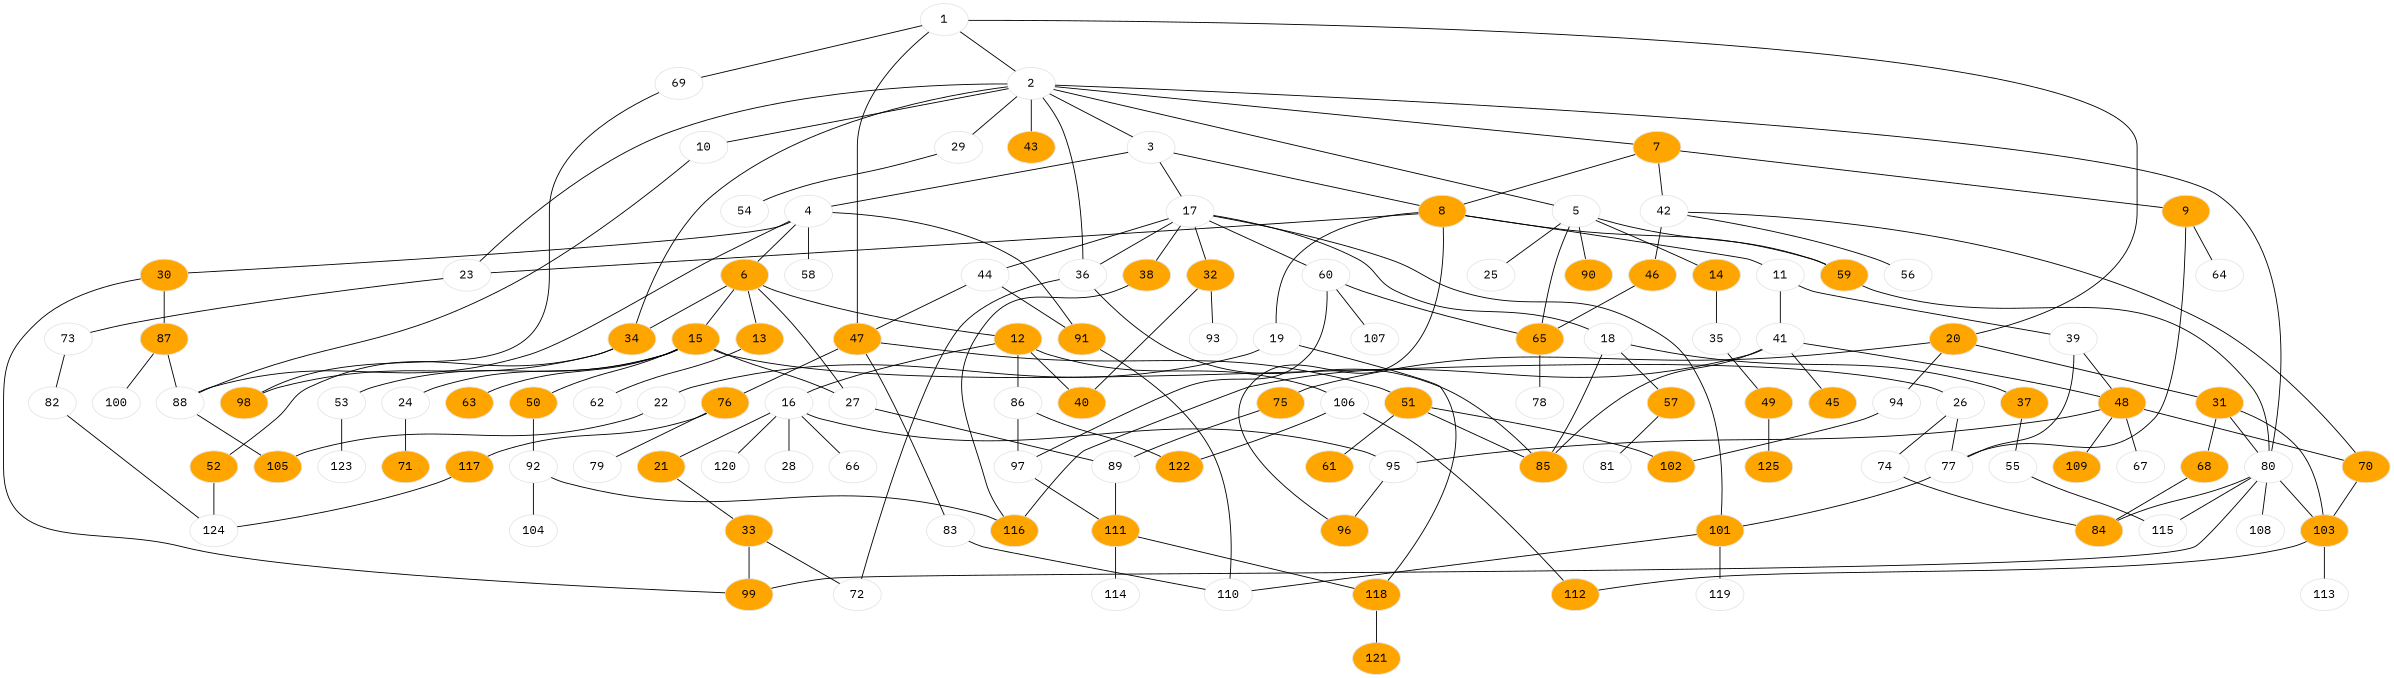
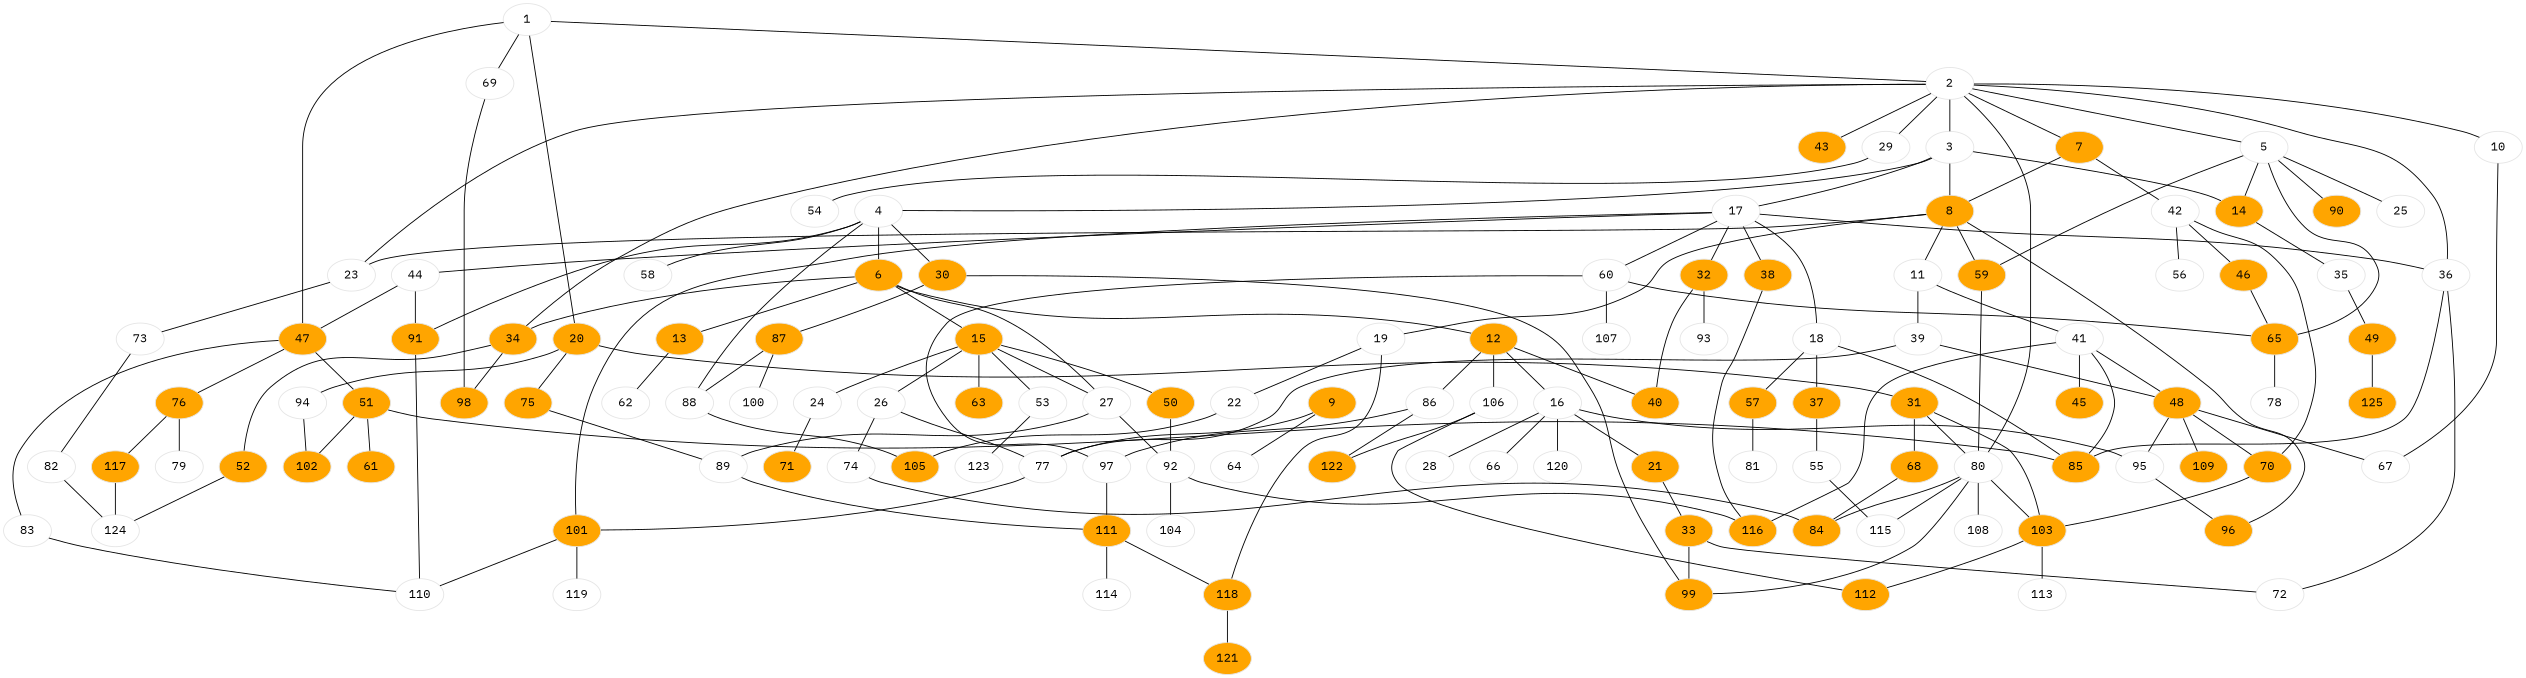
edge "3" -- "14": added
edge "7" -- "9": removed
edge "10" -- "88": now "10" -- "67"
edge "27" -- "92": added
